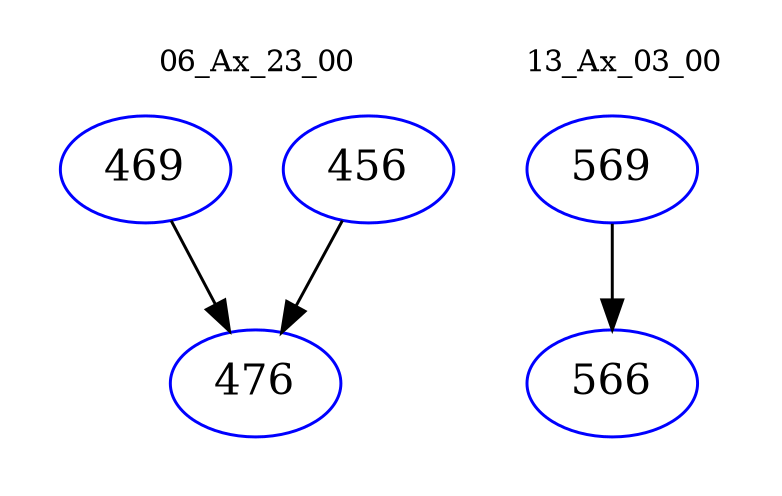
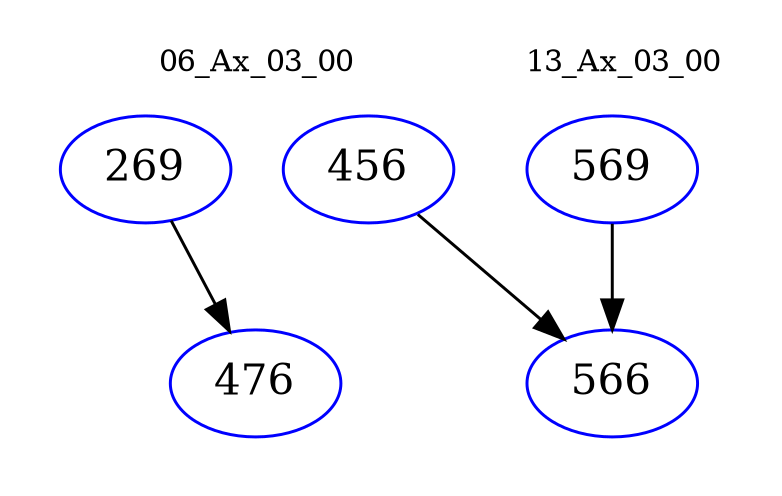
cluster "06_Ax_23_00": label "06_Ax_23_00" -> "06_Ax_03_00"
node "469": label "469" -> "269"
edge "456" -> "476": now "456" -> "566"
